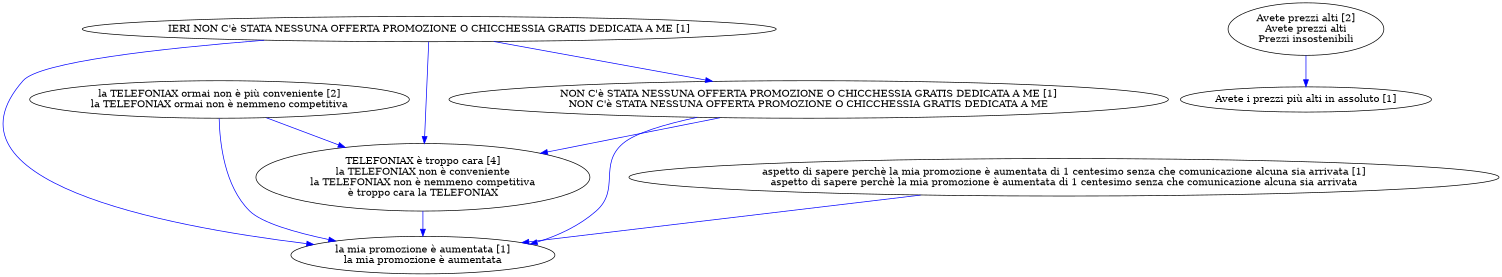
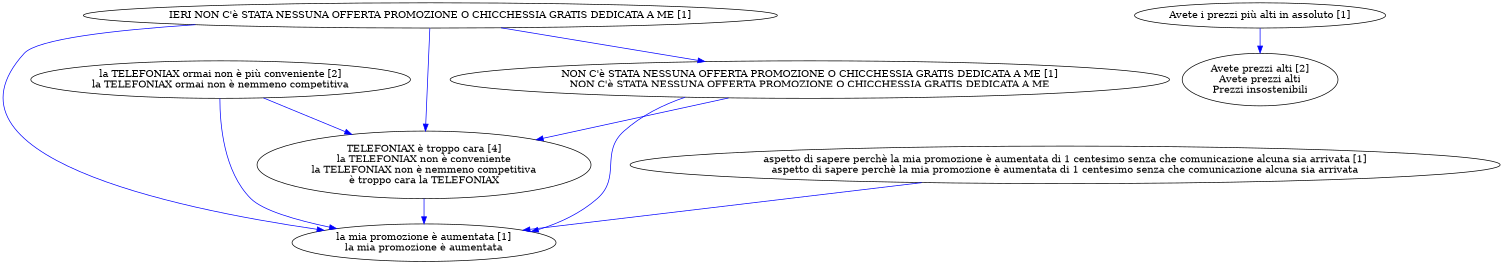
edge "Avete prezzi alti [2] Avete prezzi alti Prezzi insostenibili" -> "Avete i prezzi più alti in assoluto [1]": reversed
